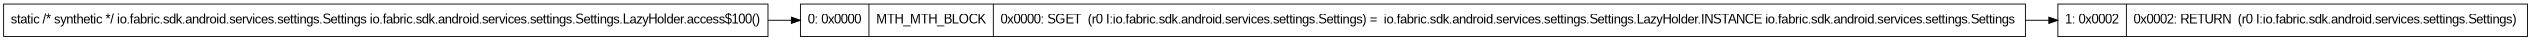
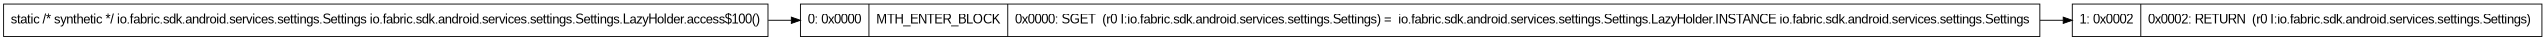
node "0: 0x0000": text "MTH_MTH_BLOCK" -> "MTH_ENTER_BLOCK"
